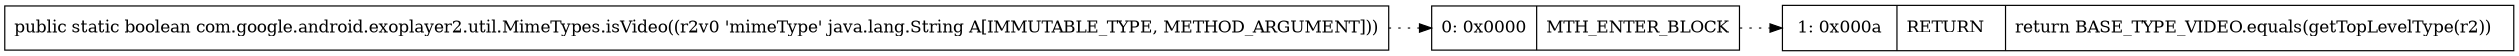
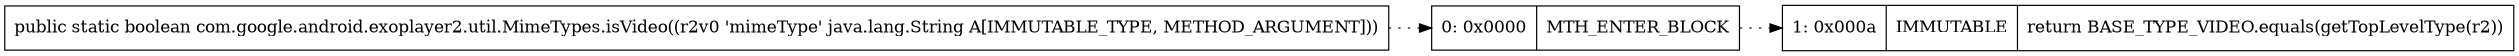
node "1: 0x000a": text "RETURN" -> "IMMUTABLE"
